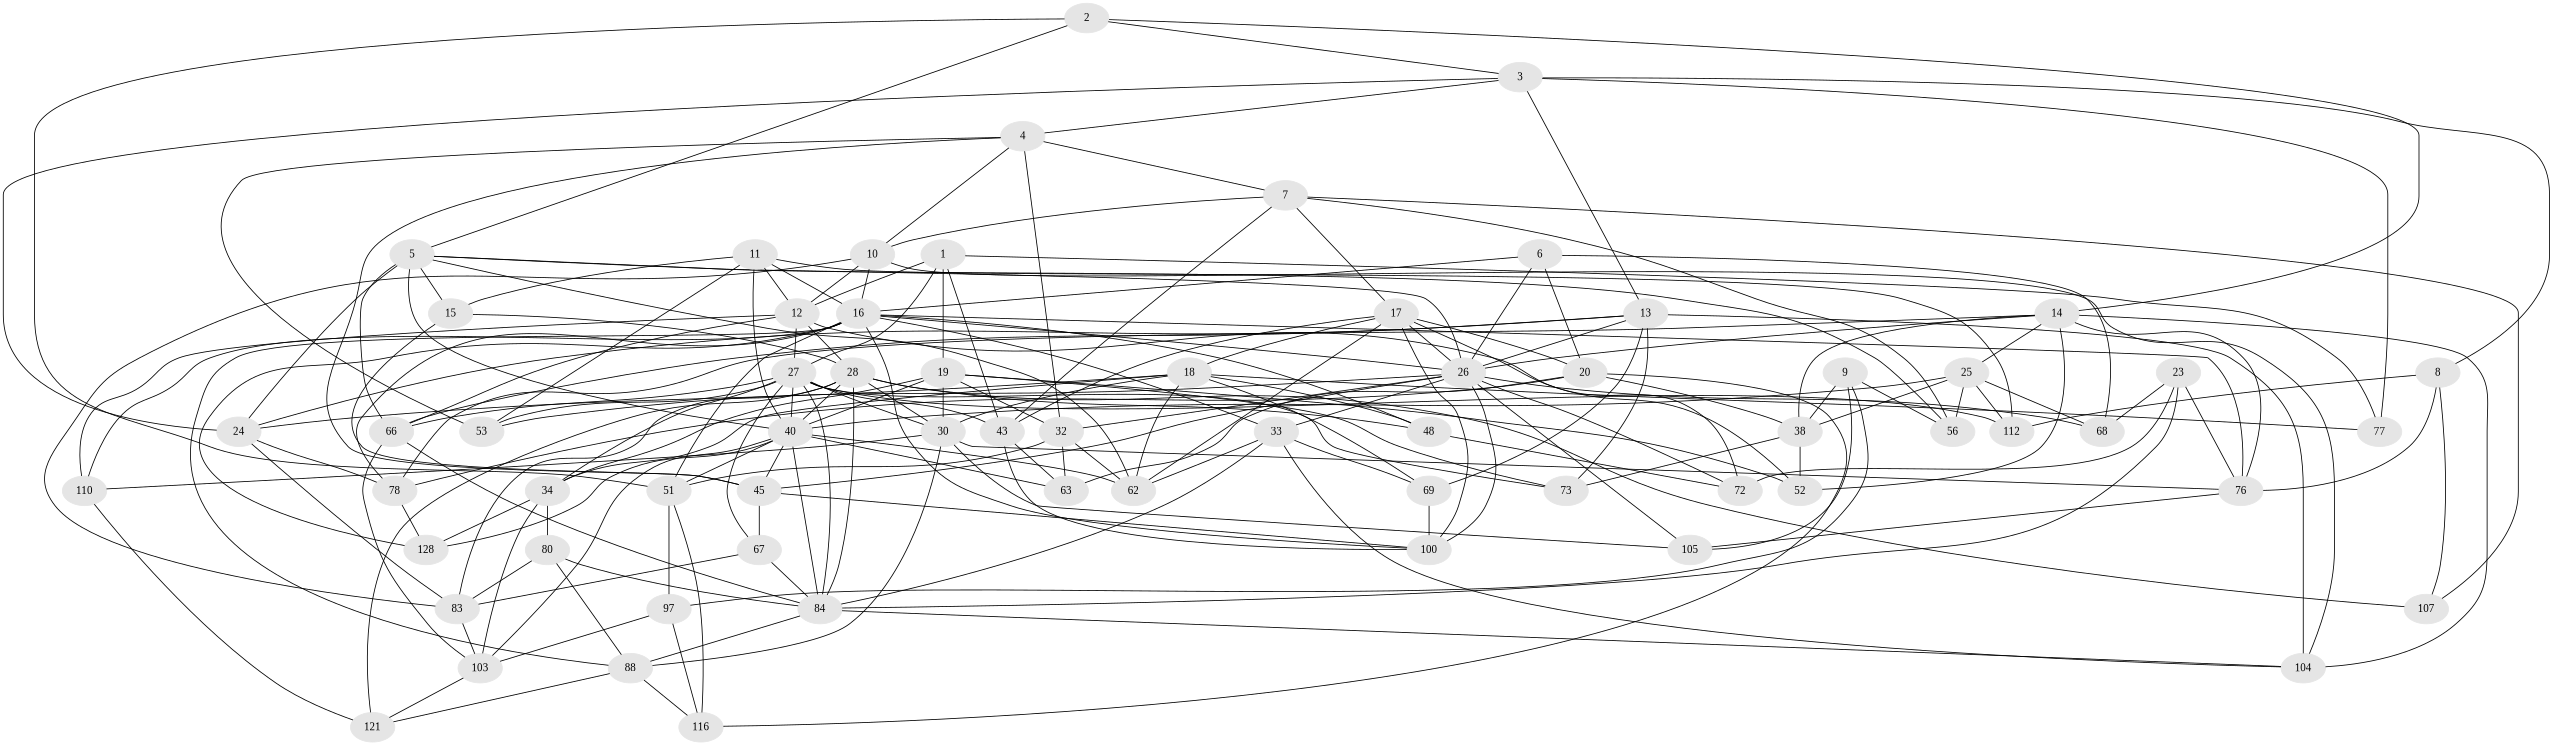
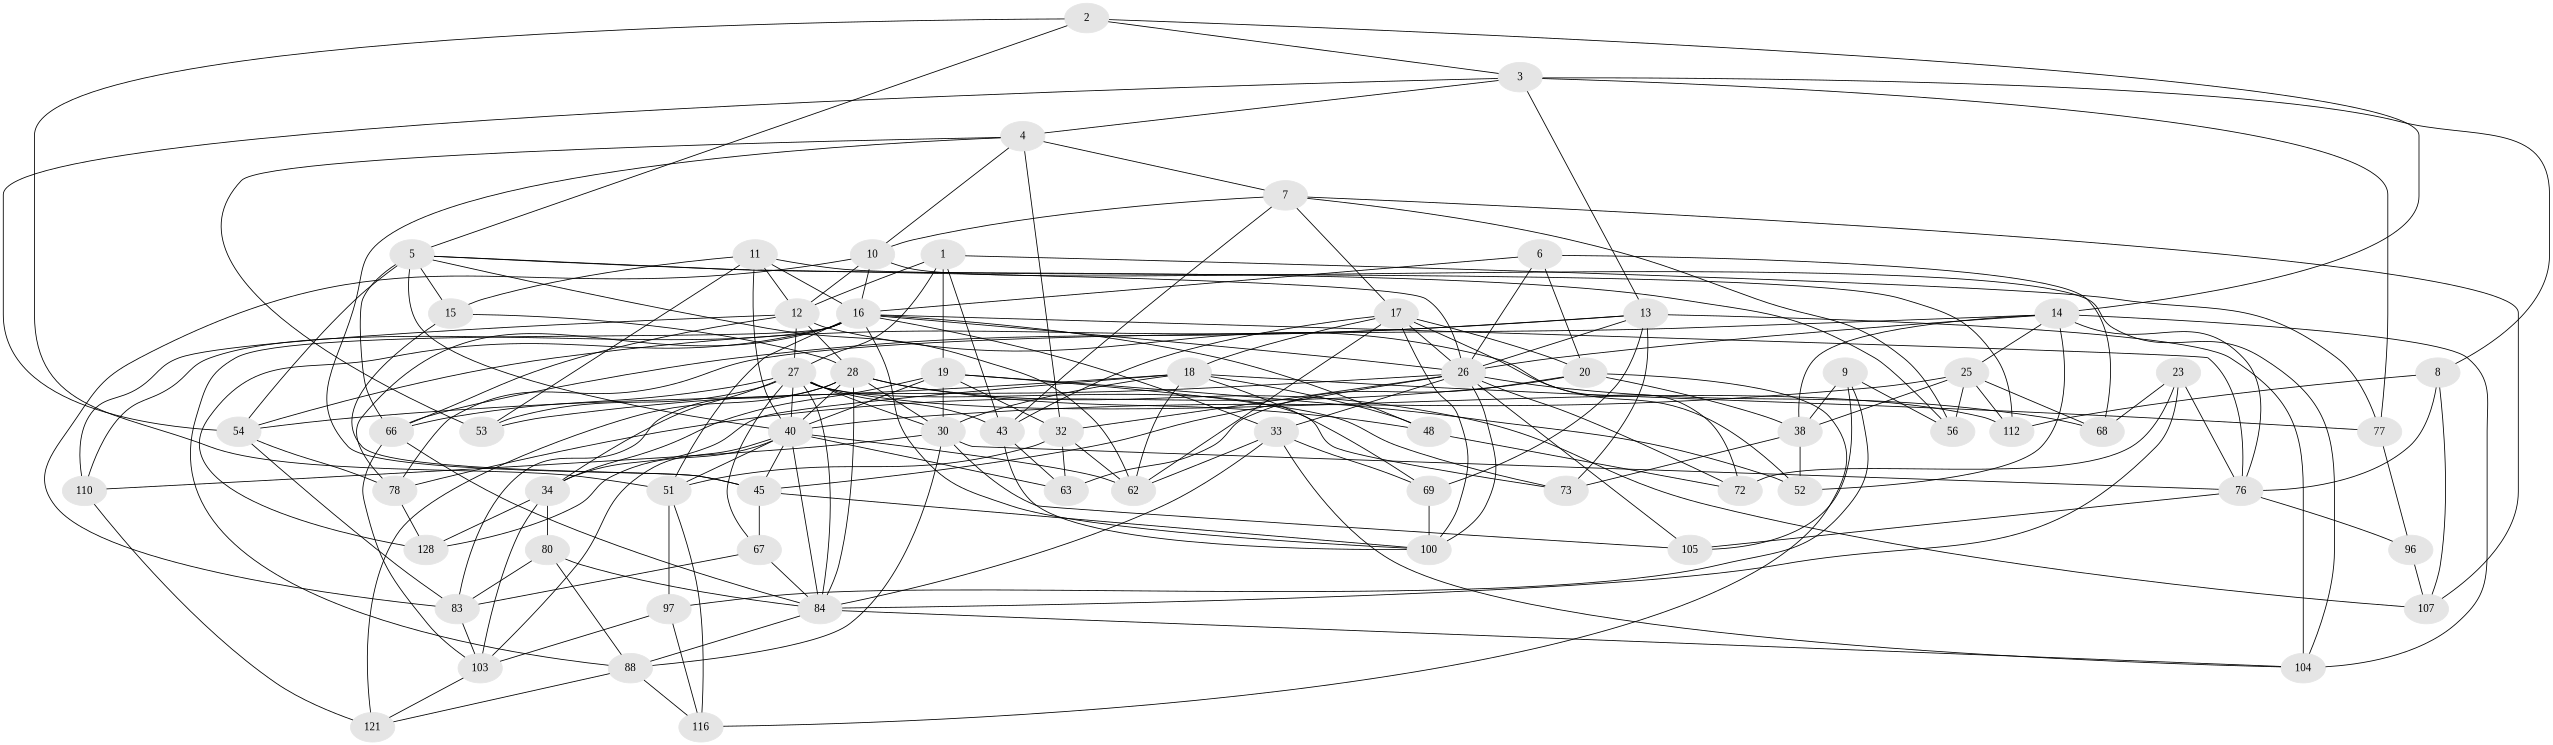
node "24": label "24" -> "54"
node "96": added
